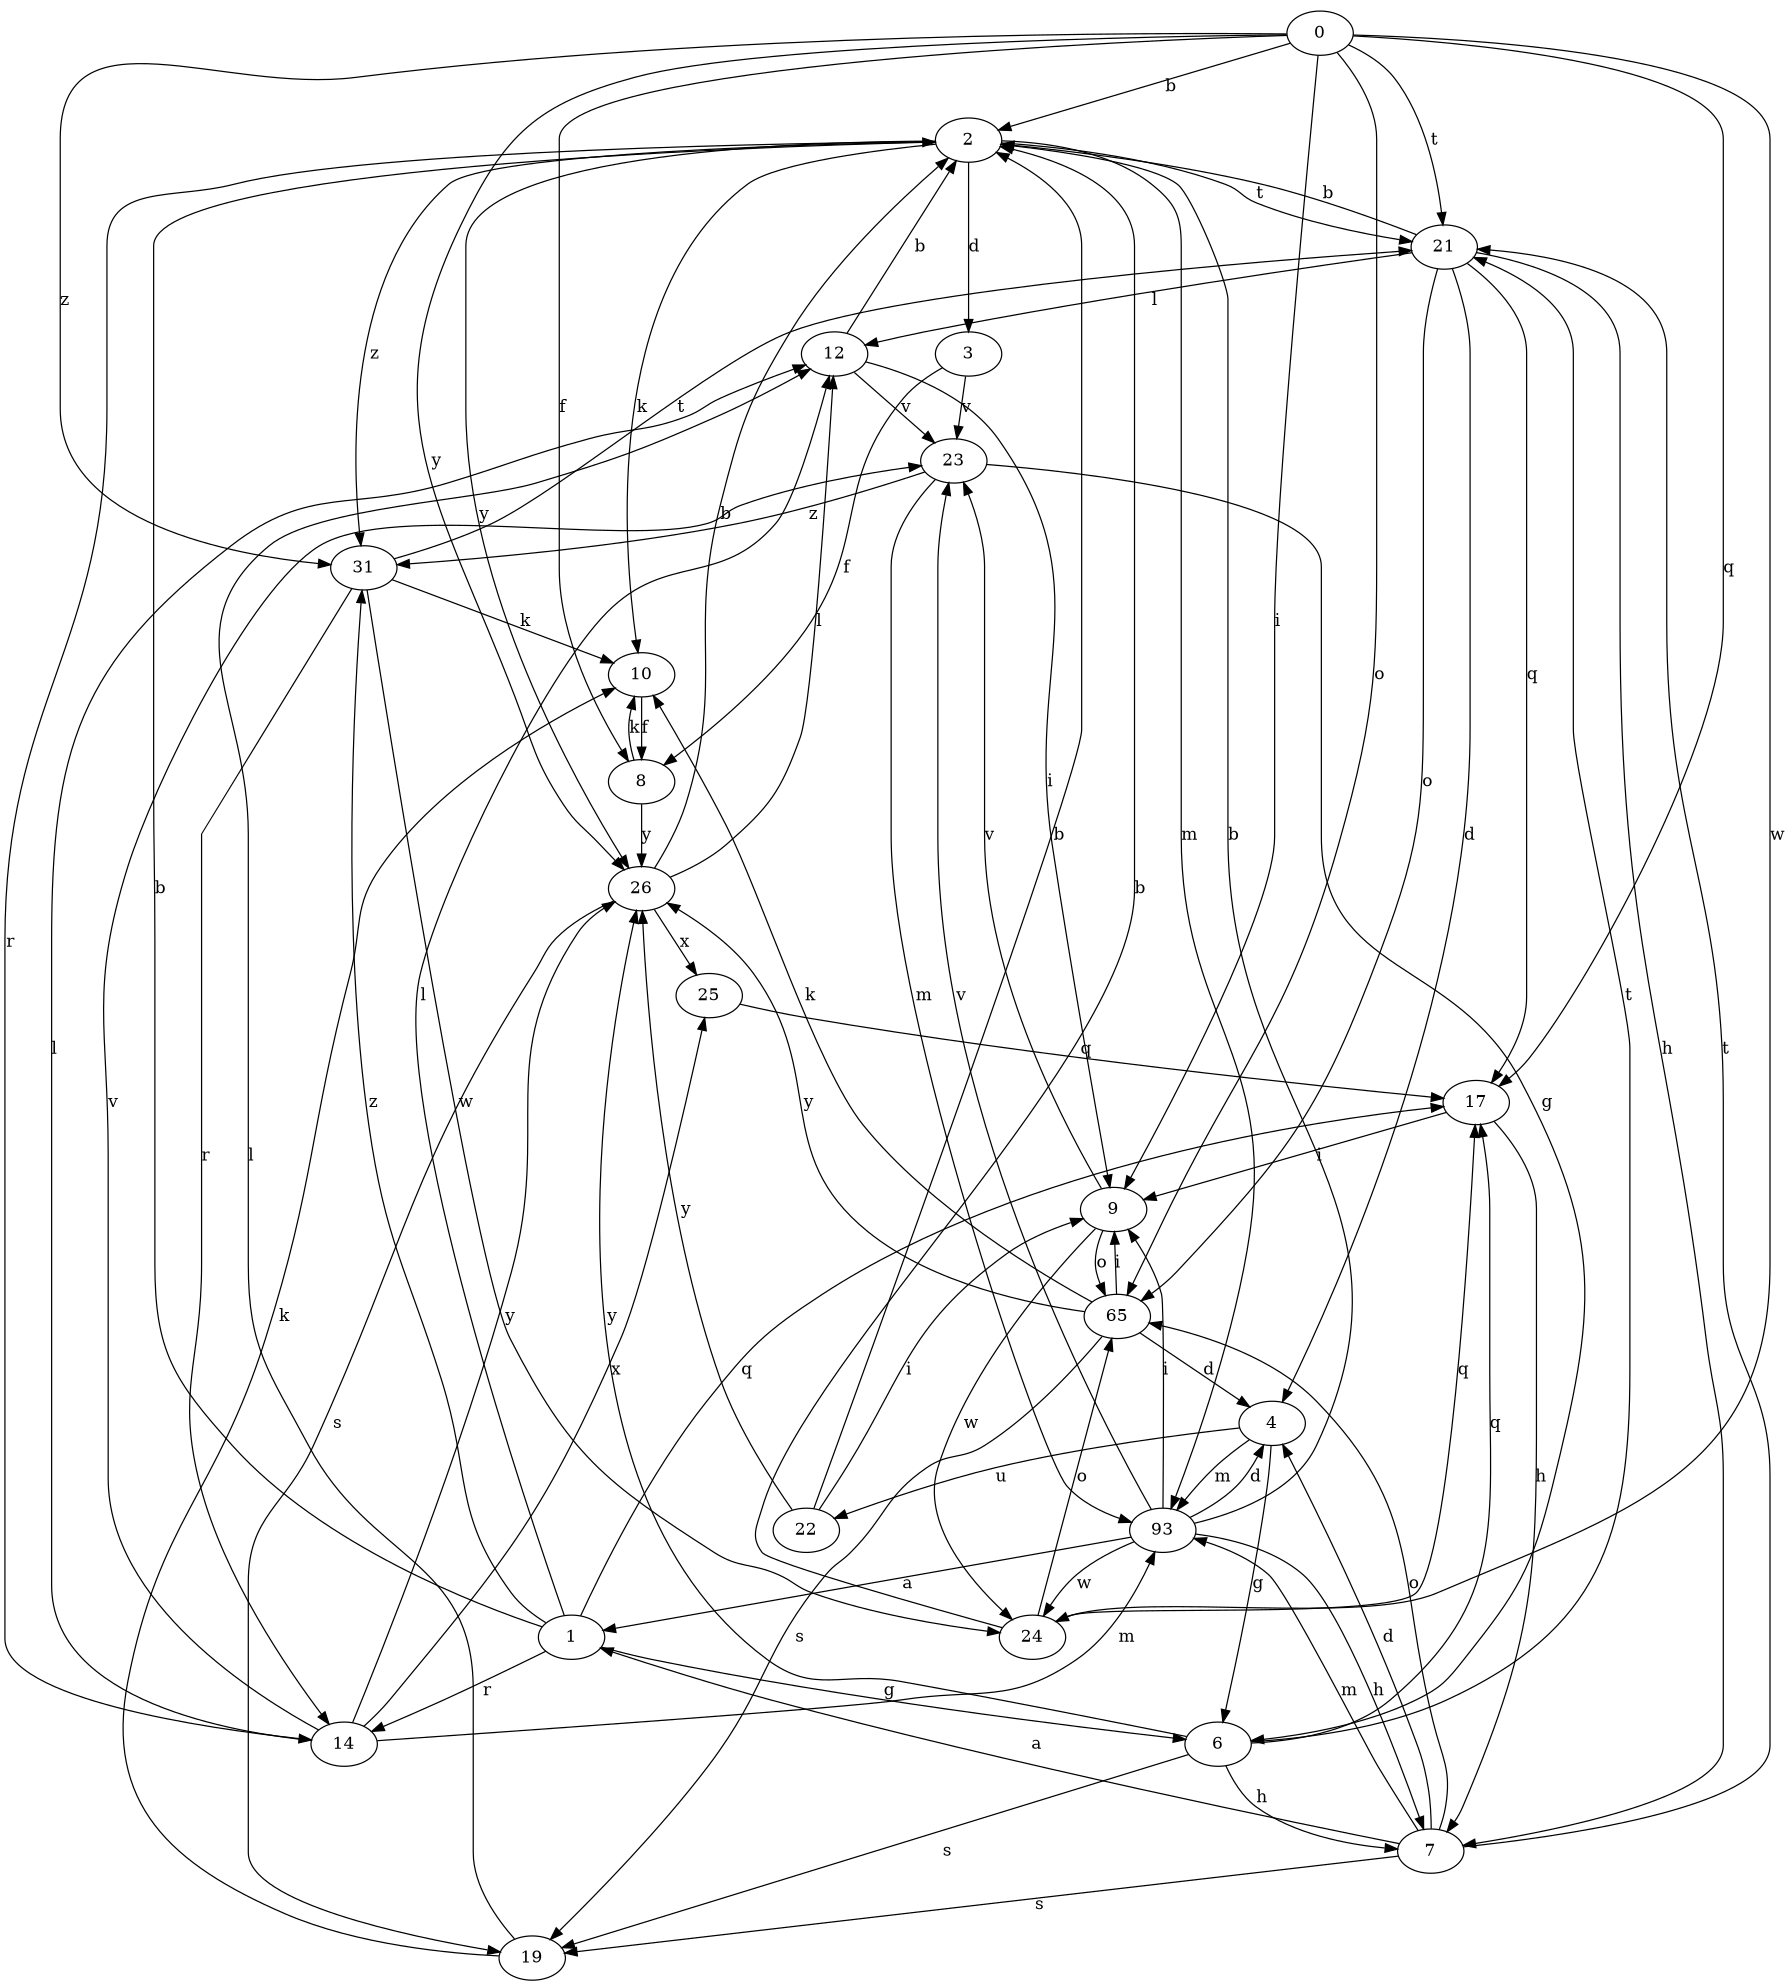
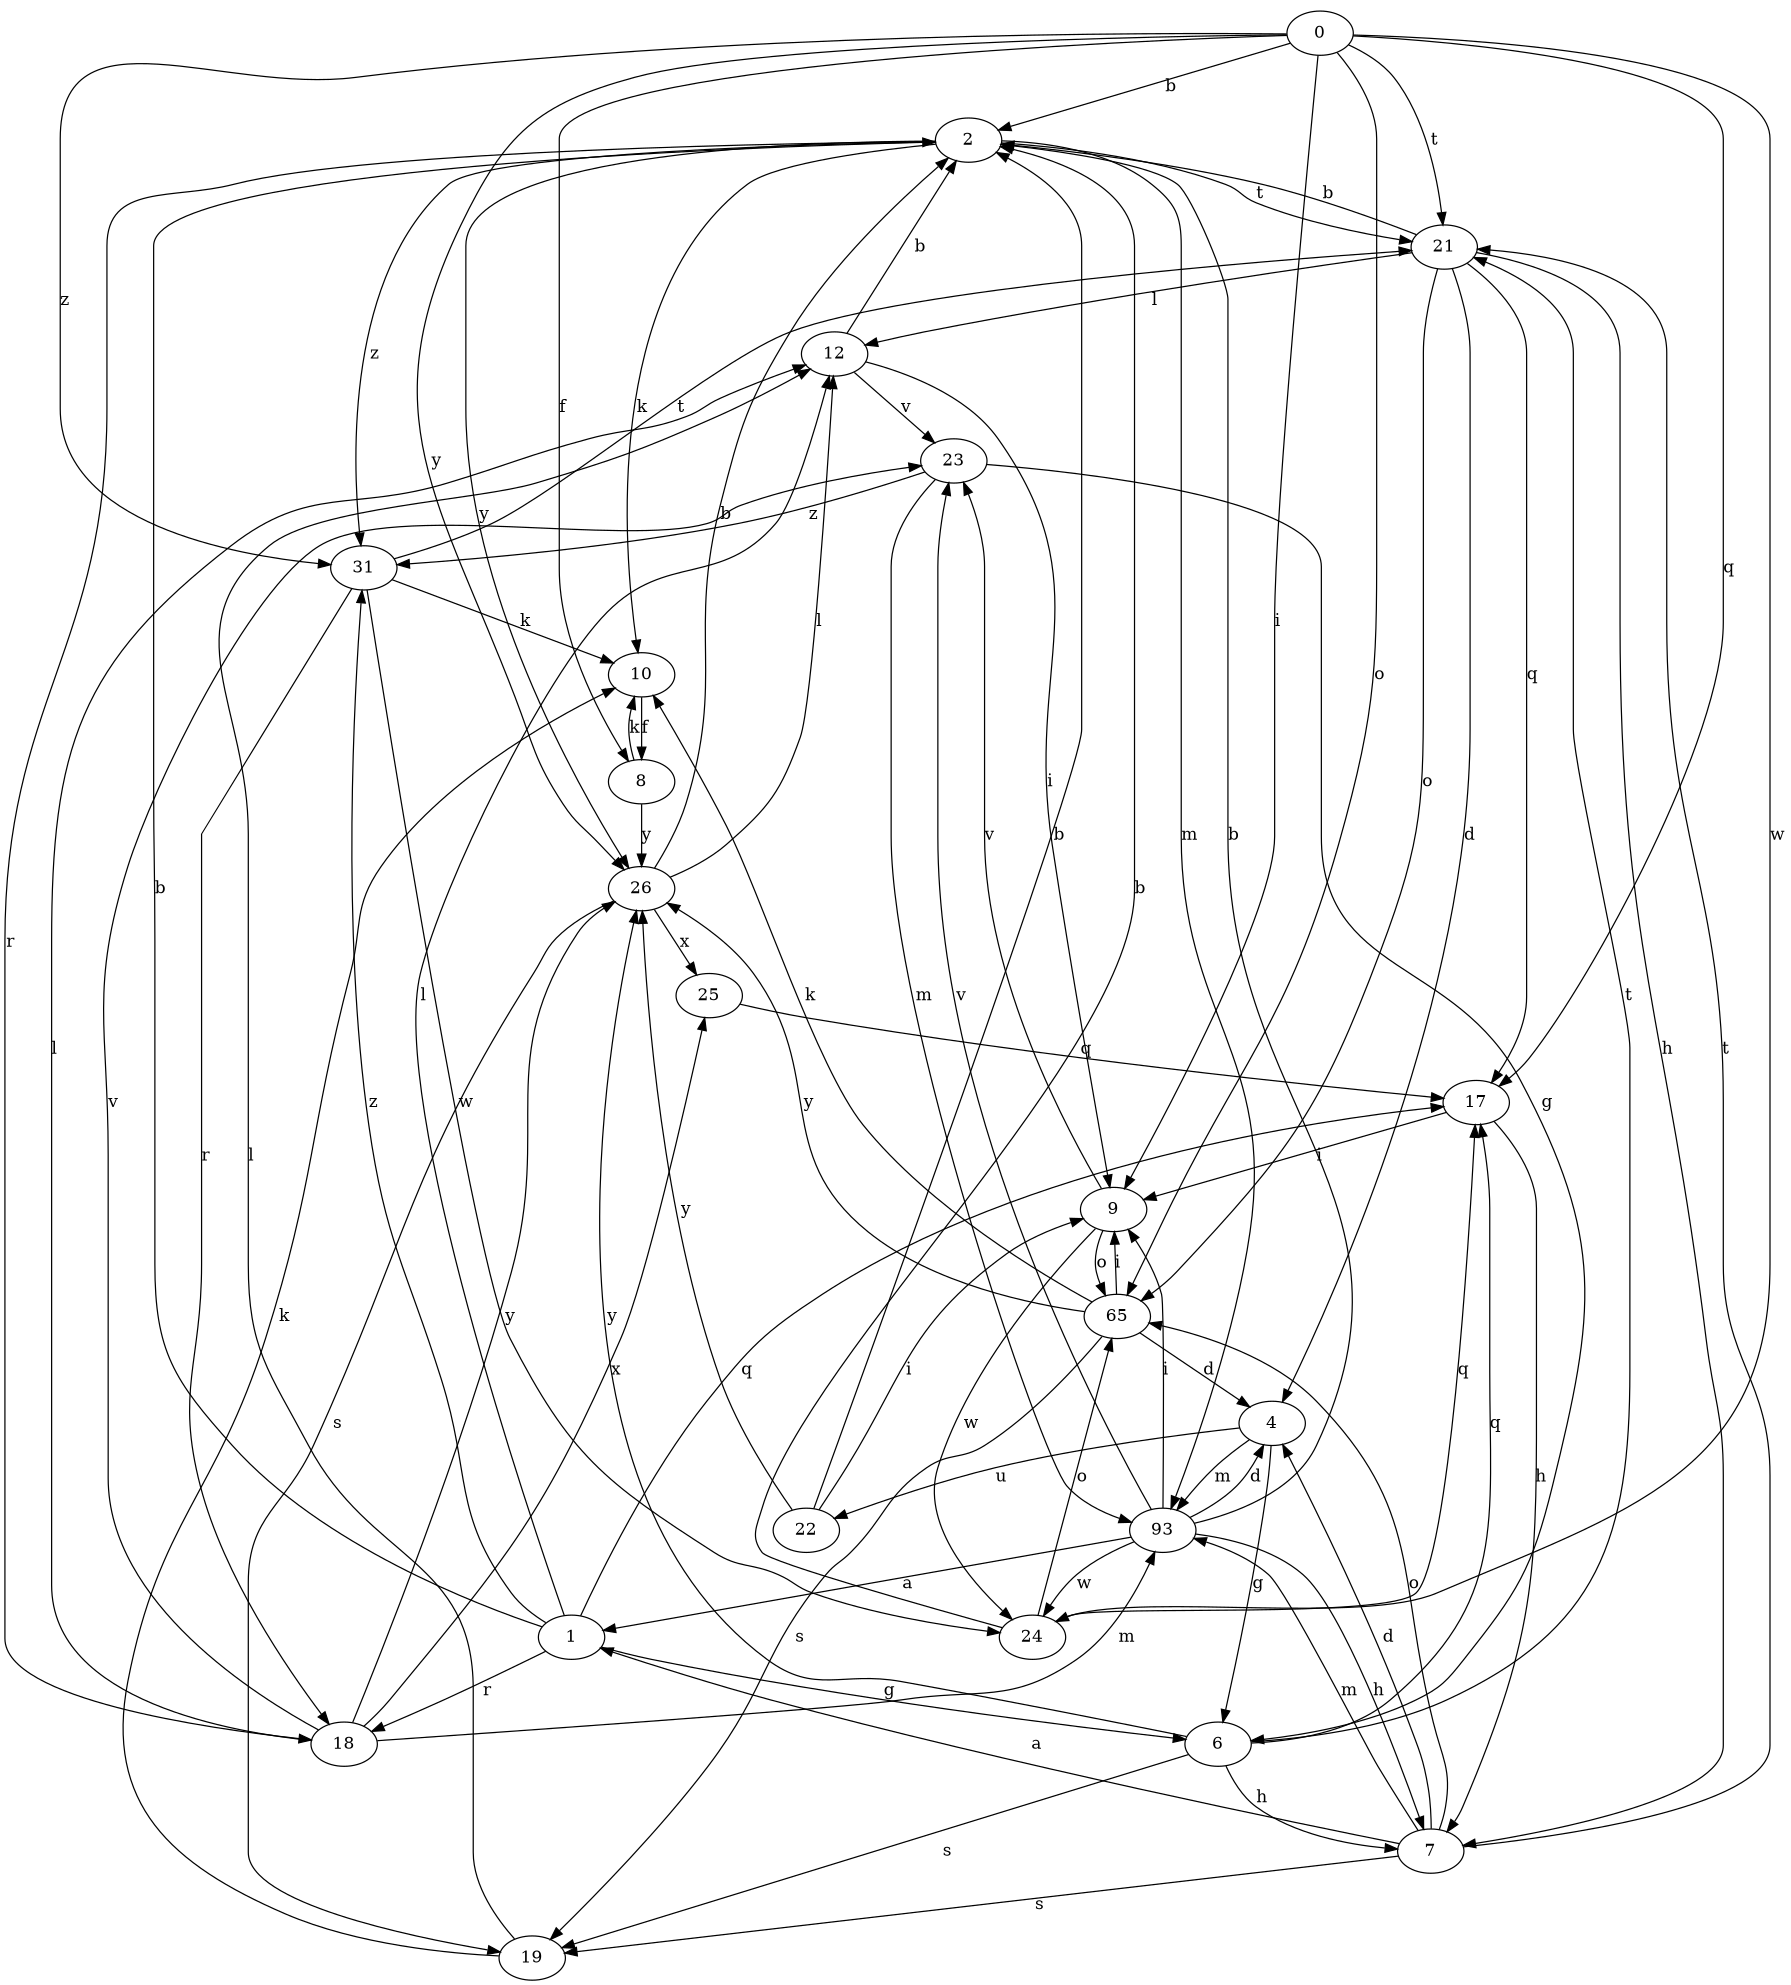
node "3": removed
node "14": label "14" -> "18"
